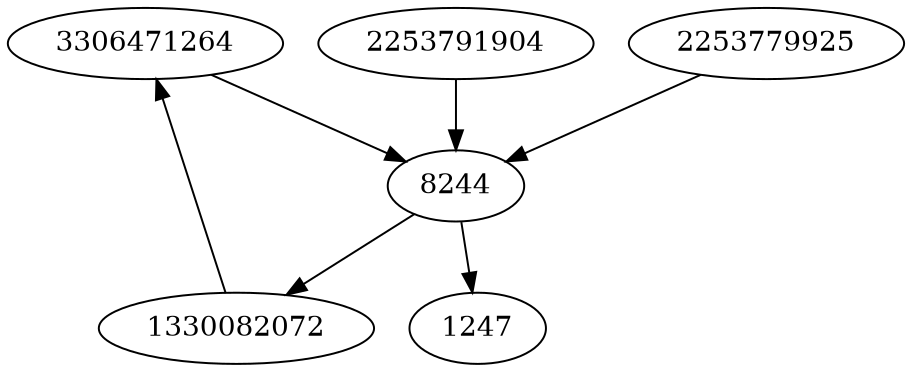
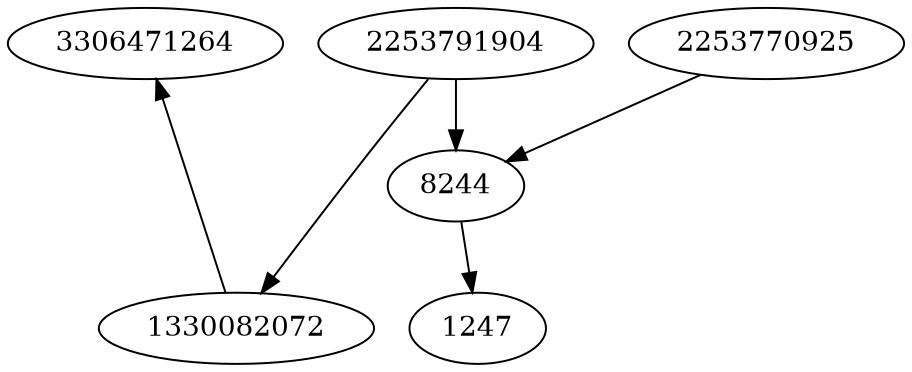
node "2253779925": label "2253779925" -> "2253770925"
edge "3306471264" -> "8244": removed
edge "8244" -> "1330082072": now "2253791904" -> "1330082072"
